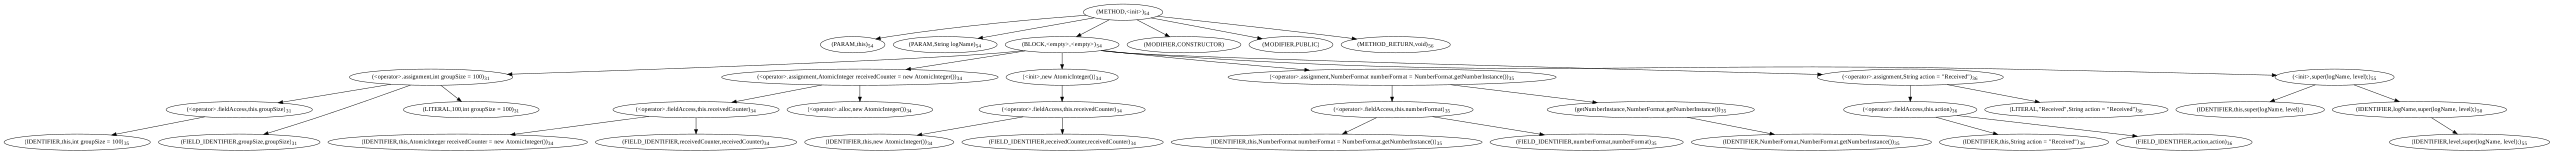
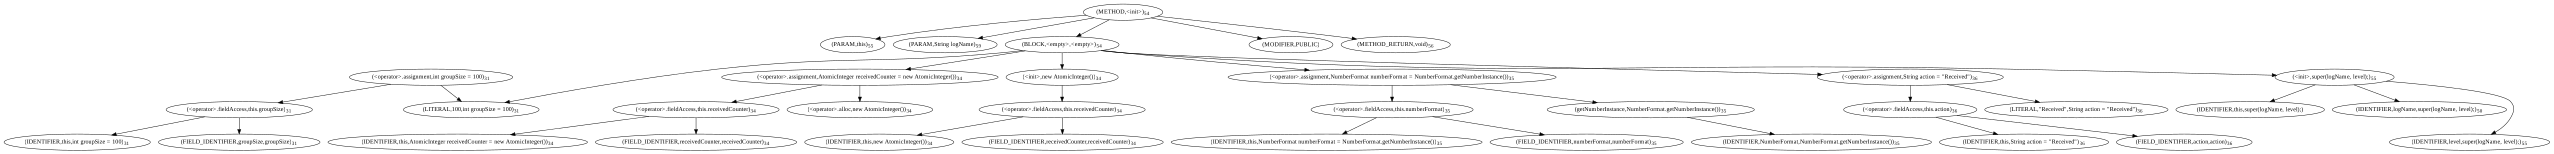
node "(PARAM,this)": text "54" -> "55"
node "(PARAM,String logName)": text "54" -> "59"
node "(MODIFIER,CONSTRUCTOR)": removed
edge "(BLOCK,<empty>,<empty>)" -> "(<operator>.assignment,int groupSize = 100)": now "(BLOCK,<empty>,<empty>)" -> "(LITERAL,100,int groupSize = 100)"
edge "(<operator>.assignment,int groupSize = 100)" -> "(FIELD_IDENTIFIER,groupSize,groupSize)": now "(<operator>.fieldAccess,this.groupSize)" -> "(FIELD_IDENTIFIER,groupSize,groupSize)"
edge "(IDENTIFIER,logName,super(logName, level);)" -> "(IDENTIFIER,level,super(logName, level);)": now "(<init>,super(logName, level);)" -> "(IDENTIFIER,level,super(logName, level);)"
node "(IDENTIFIER,this,int groupSize = 100)": text "35" -> "31"
